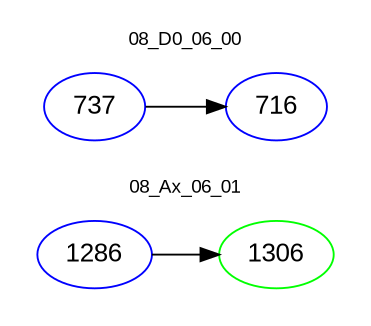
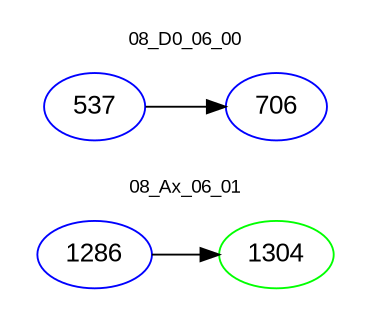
node "737": label "737" -> "537"
node "716": label "716" -> "706"
node "1306": label "1306" -> "1304"
